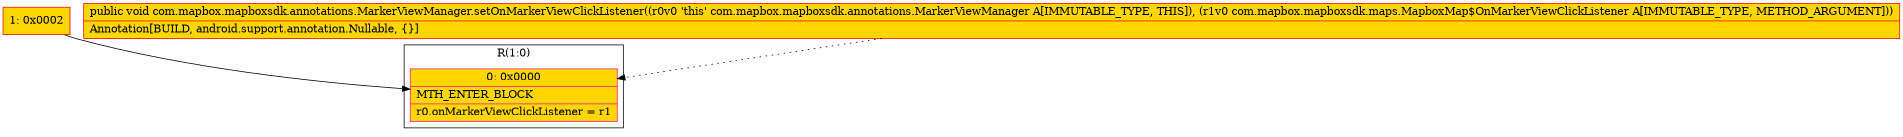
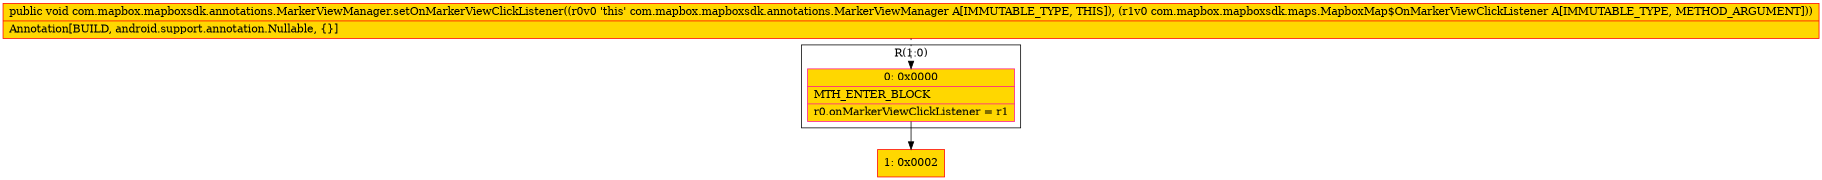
edge "1: 0x0002" -> "0: 0x0000": reversed
